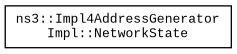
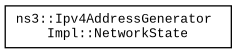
node "ns3::Impl4AddressGenerator Impl::NetworkState": label "ns3::Impl4AddressGenerator Impl::NetworkState" -> "ns3::Ipv4AddressGenerator Impl::NetworkState"
